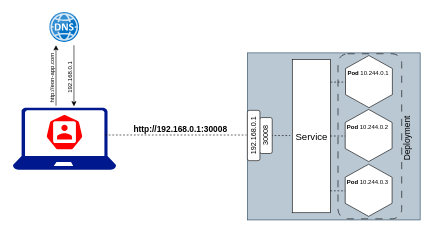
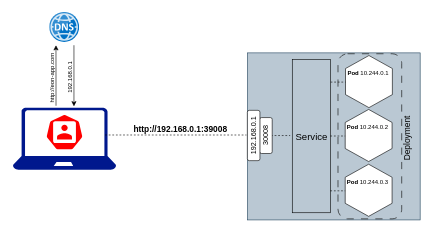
node "http://192.168.0.1:30008": label "http://192.168.0.1:30008" -> "http://192.168.0.1:39008"
node "Service": fillcolor #ffffff -> #bac8d3
